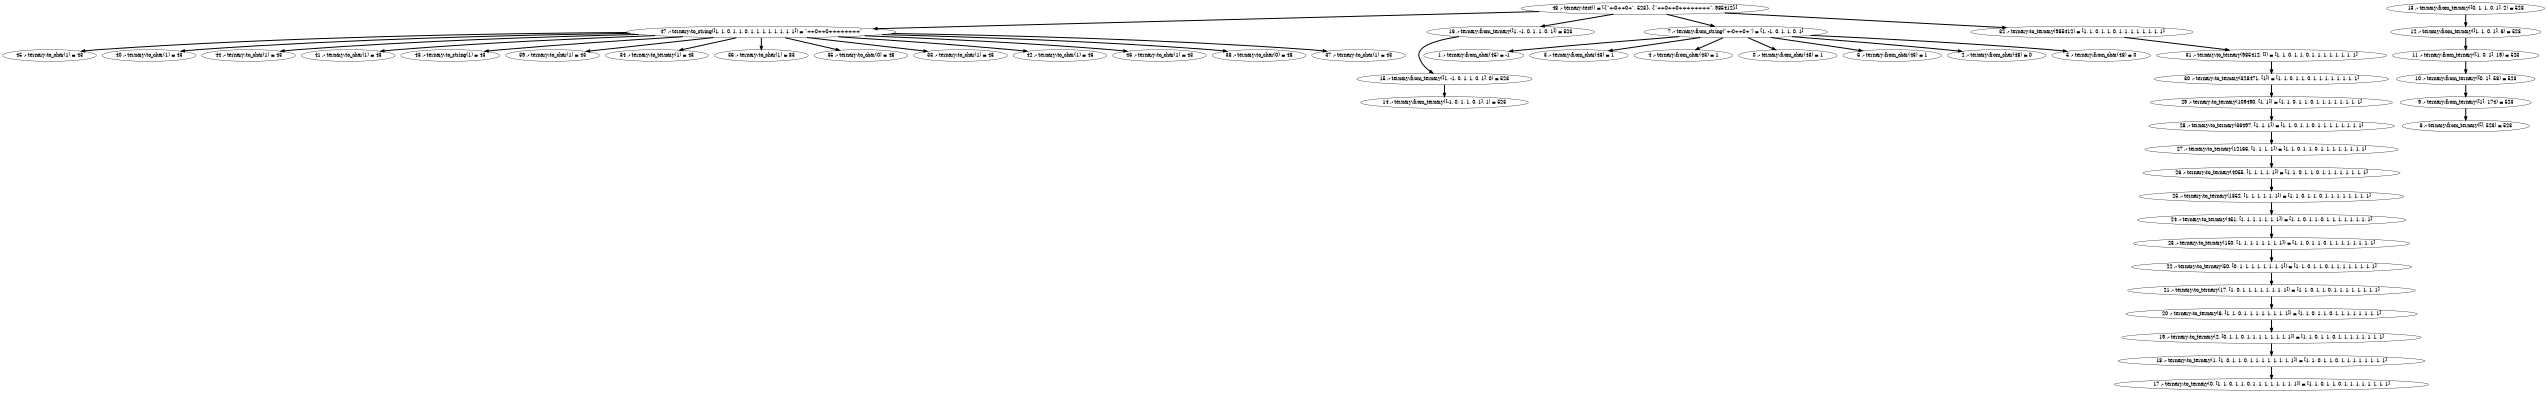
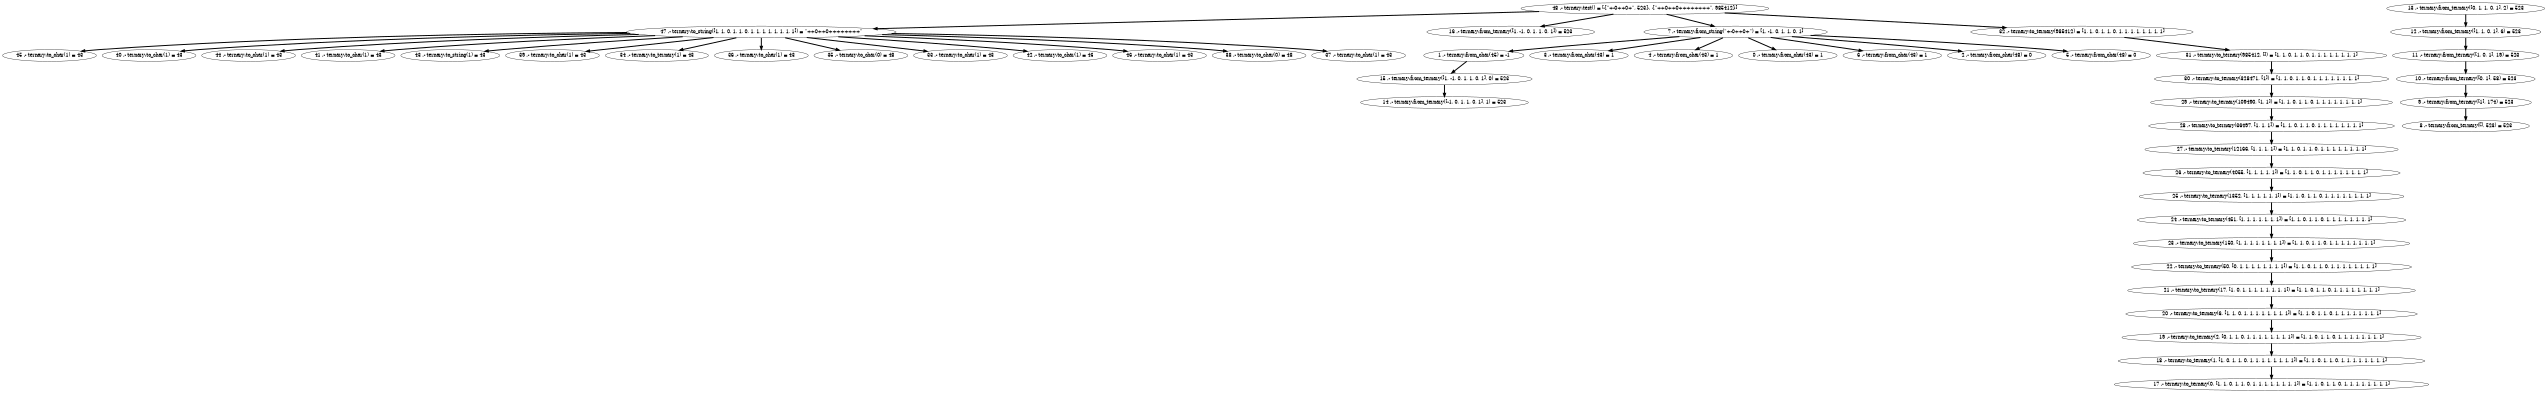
edge "16 .- ternary:from_ternary([1, -1, 0, 1, 1, 0, 1]) = 523" -> "15 .- ternary:from_ternary([1, -1, 0, 1, 1, 0, 1], 0) = 523": now "1 .- ternary:from_char(45) = -1" -> "15 .- ternary:from_ternary([1, -1, 0, 1, 1, 0, 1], 0) = 523"
node "36 .- ternary:to_char(1) = 83": label "36 .- ternary:to_char(1) = 83" -> "36 .- ternary:to_char(1) = 43"
